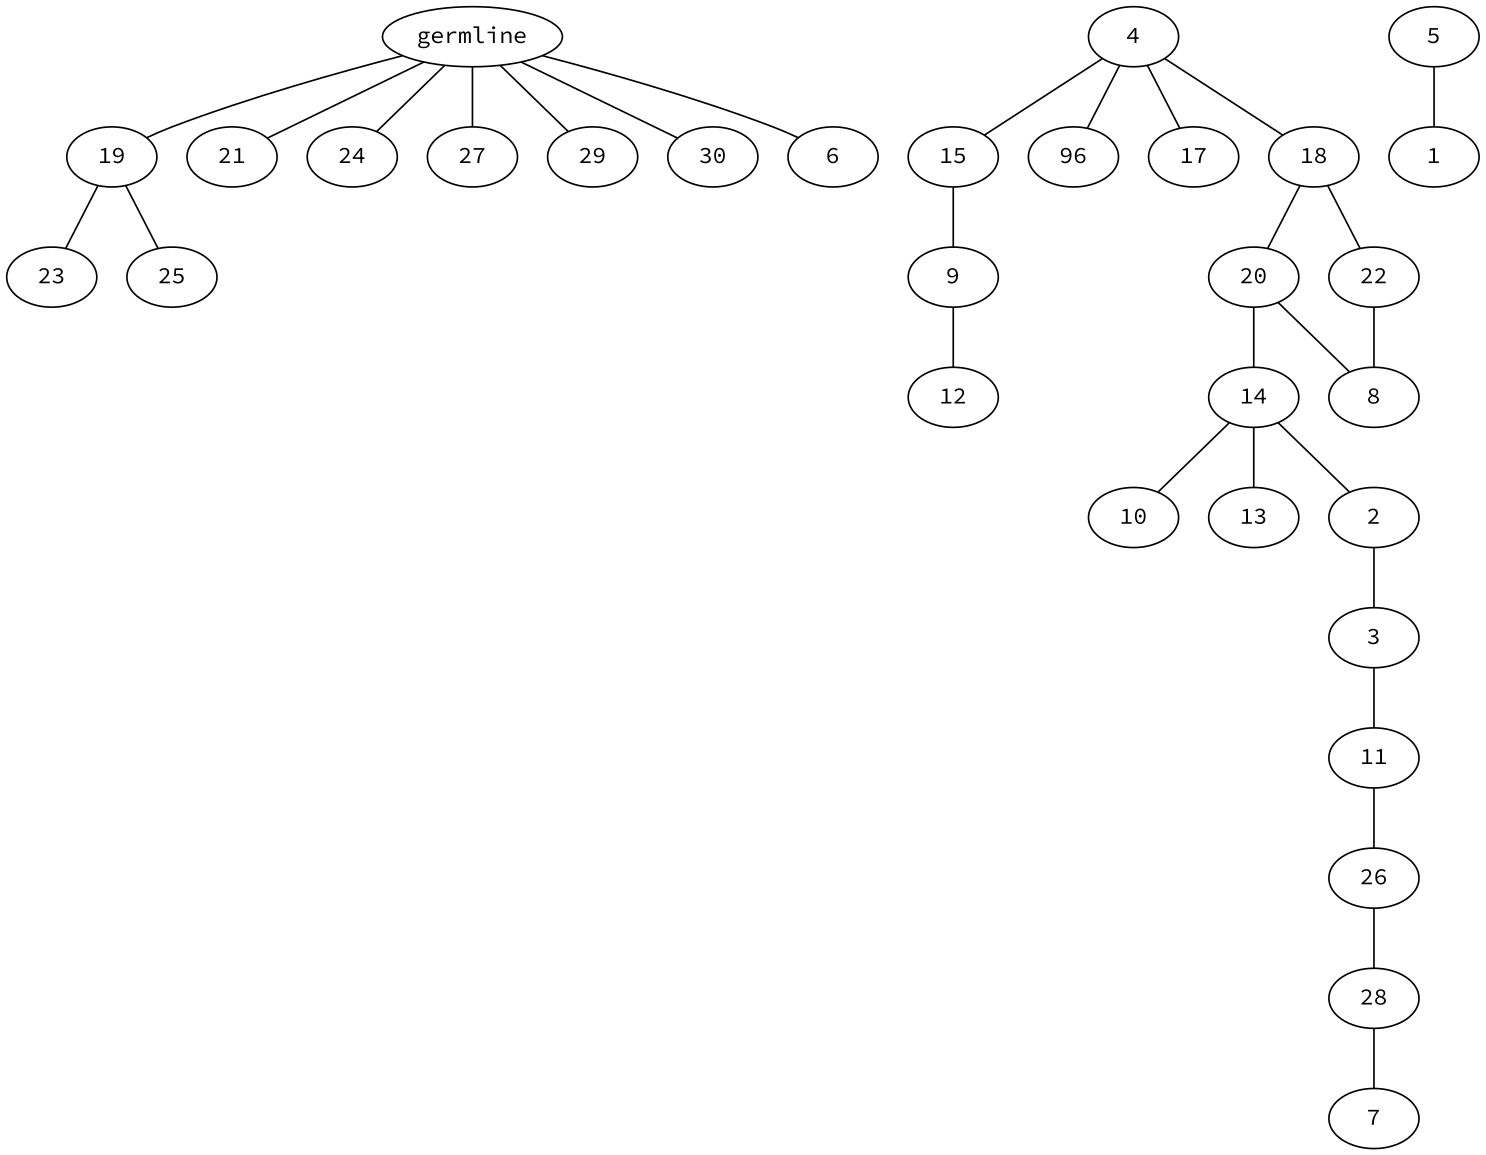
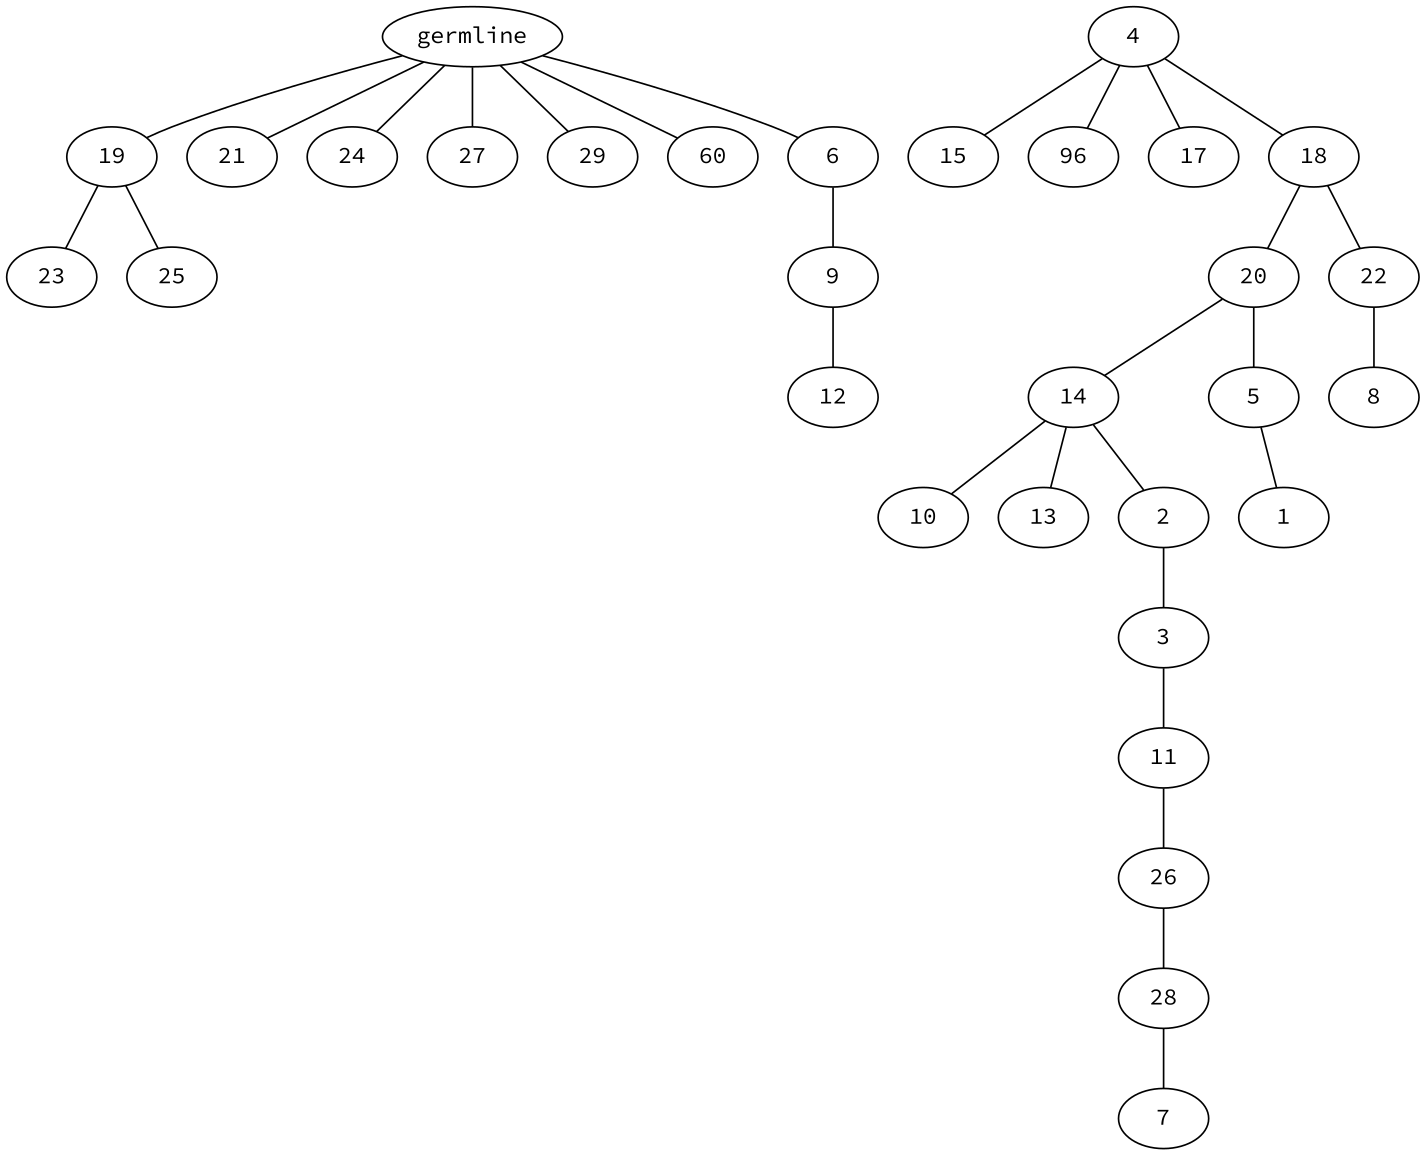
node "30": label "30" -> "60"
edge "15" -- "9": now "6" -- "9"
edge "20" -- "8": now "20" -- "5"
